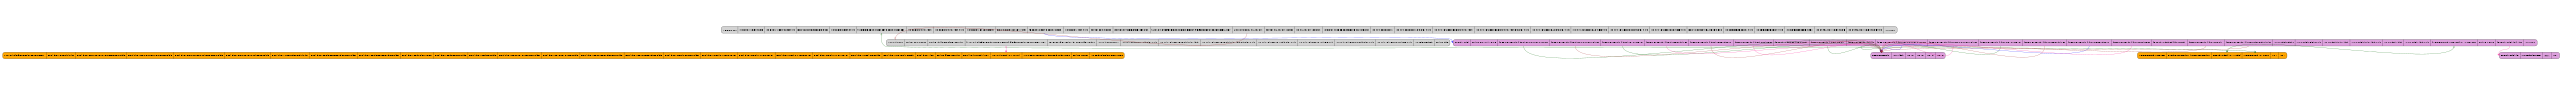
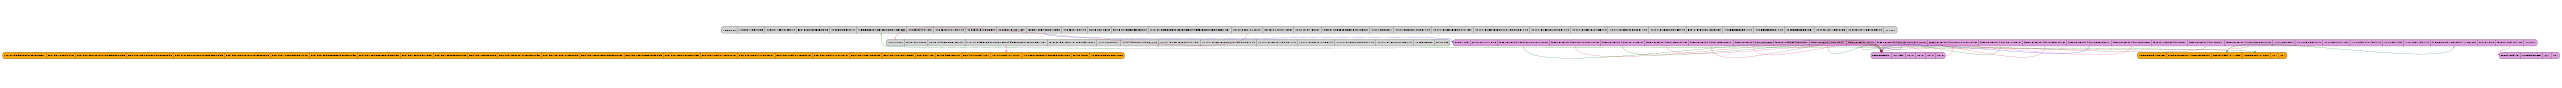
node "MergerRoot": text "Bool boardManualWidth" -> "Int boardManualWidth"
